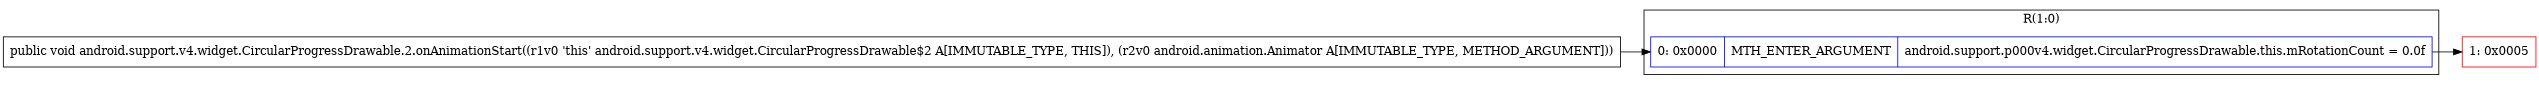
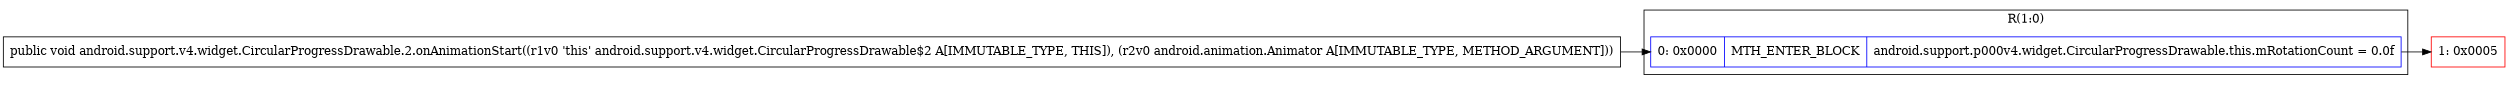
node "0: 0x0000": text "MTH_ENTER_ARGUMENT" -> "MTH_ENTER_BLOCK"
